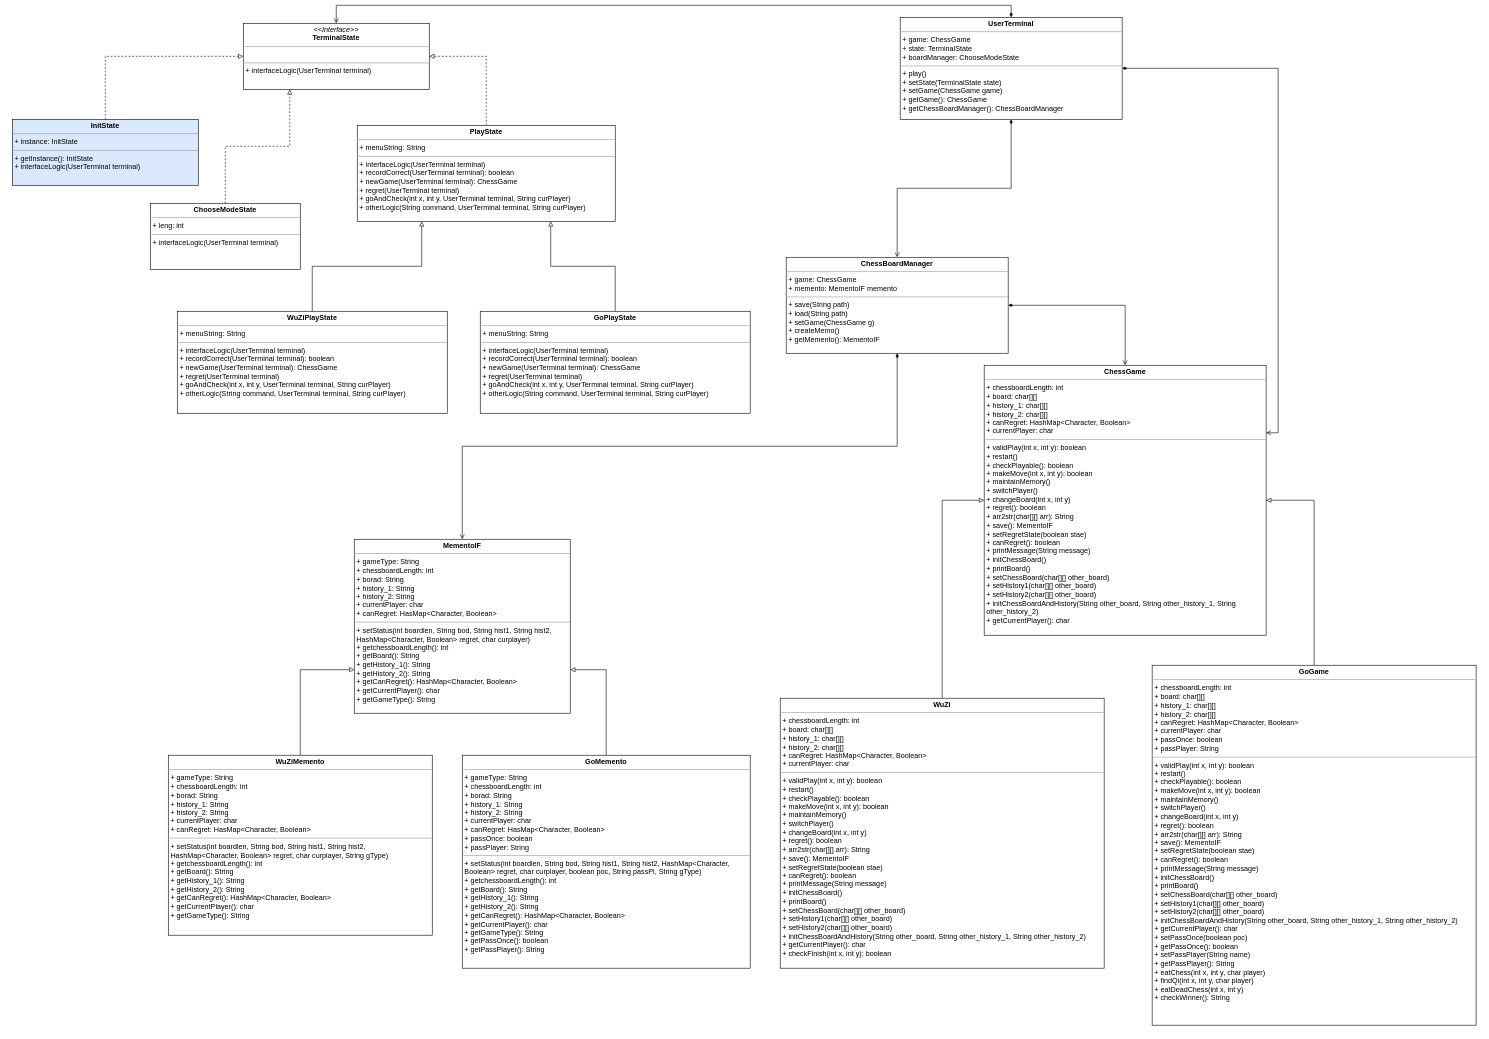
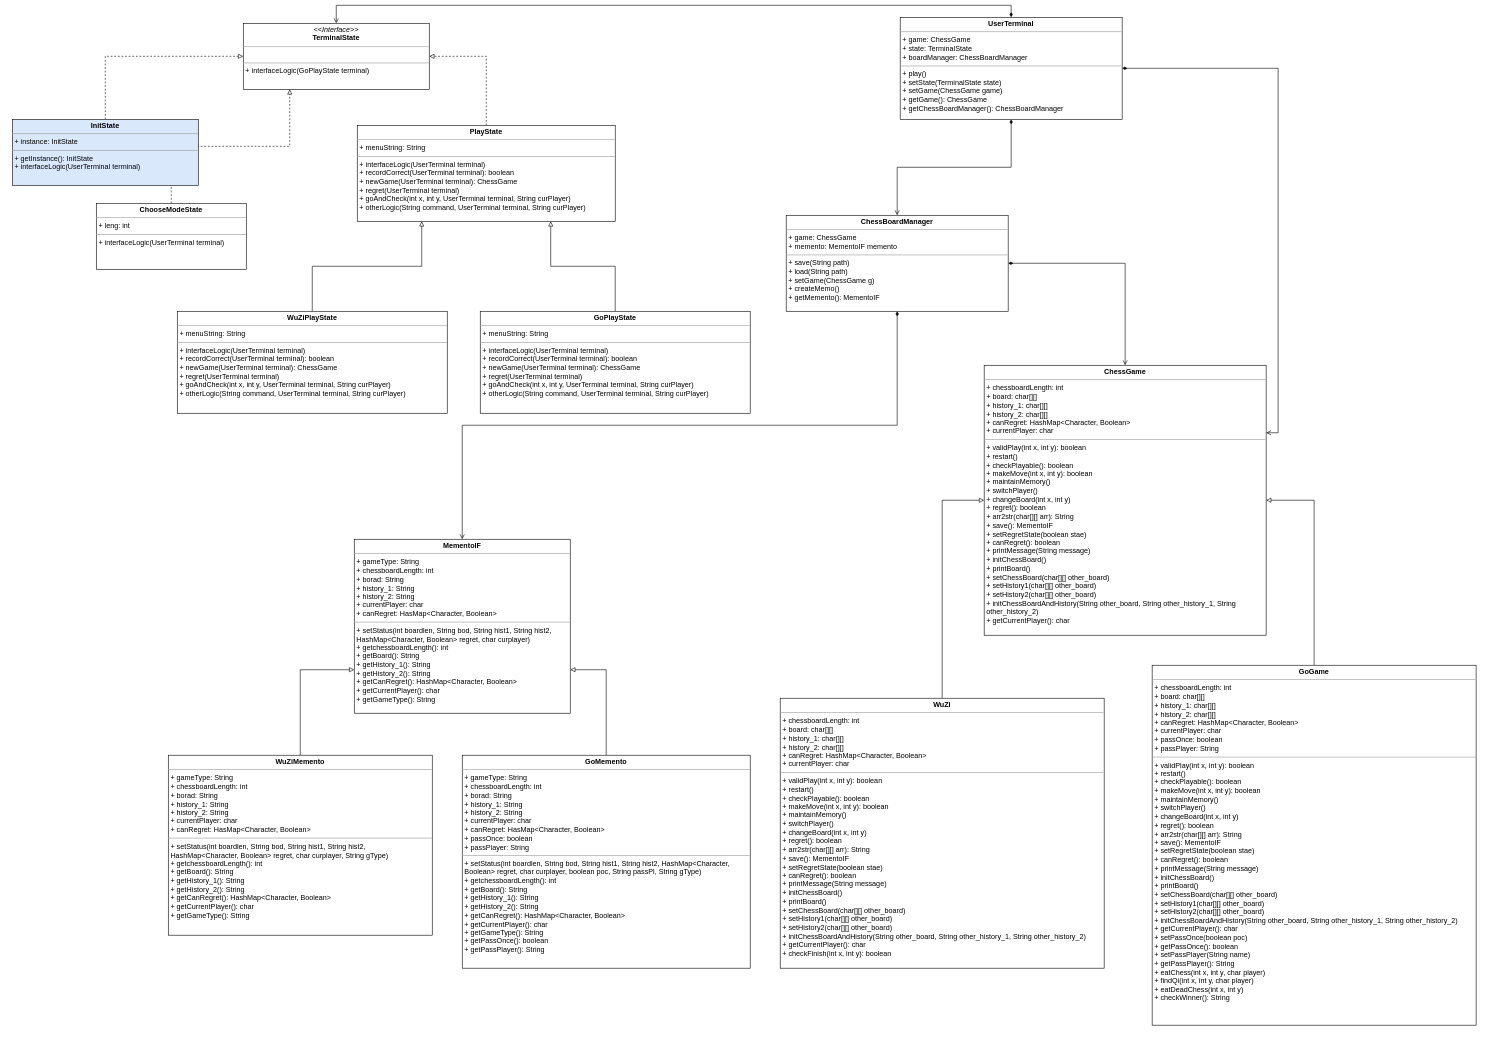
node "<<Interface>> TerminalState + interfaceLogic(UserTerminal terminal)": label "<<Interface>> TerminalState + interfaceLogic(UserTerminal terminal)" -> "<<Interface>> TerminalState + interfaceLogic(GoPlayState terminal)"
node "UserTerminal + game: ChessGame + state: TerminalState + boardManager: ChooseModeState + play() + setState(TerminalState state) + setGame(ChessGame game) + getGame(): ChessGame + getChessBoardManager(): ChessBoardManager": label "UserTerminal + game: ChessGame + state: TerminalState + boardManager: ChooseModeState + play() + setState(TerminalState state) + setGame(ChessGame game) + getGame(): ChessGame + getChessBoardManager(): ChessBoardManager" -> "UserTerminal + game: ChessGame + state: TerminalState + boardManager: ChessBoardManager + play() + setState(TerminalState state) + setGame(ChessGame game) + getGame(): ChessGame + getChessBoardManager(): ChessBoardManager"
node "ChooseModeState + leng: int + interfaceLogic(UserTerminal terminal)": moved (225, 236) -> (171, 236)
node "ChessBoardManager + game: ChessGame + memento: MementoIF memento + save(String path) + load(String path) + setGame(ChessGame g) + createMemo() + getMemento(): MementoIF": moved (897, 305) -> (897, 263)
